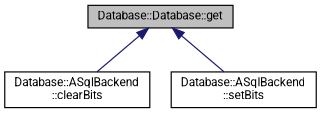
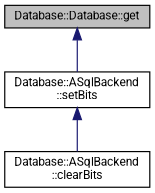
edge "Database::ASqlBackend ::clearBits" -> "Database::Database::get": now "Database::ASqlBackend ::clearBits" -> "Database::ASqlBackend ::setBits"
